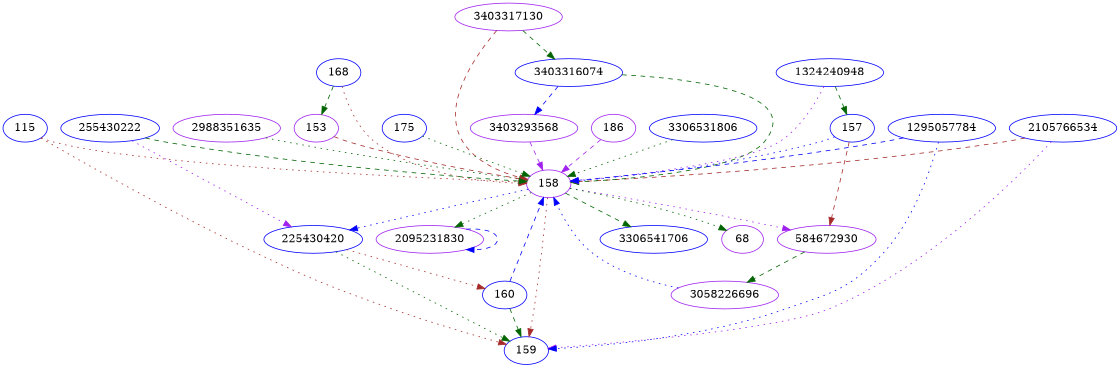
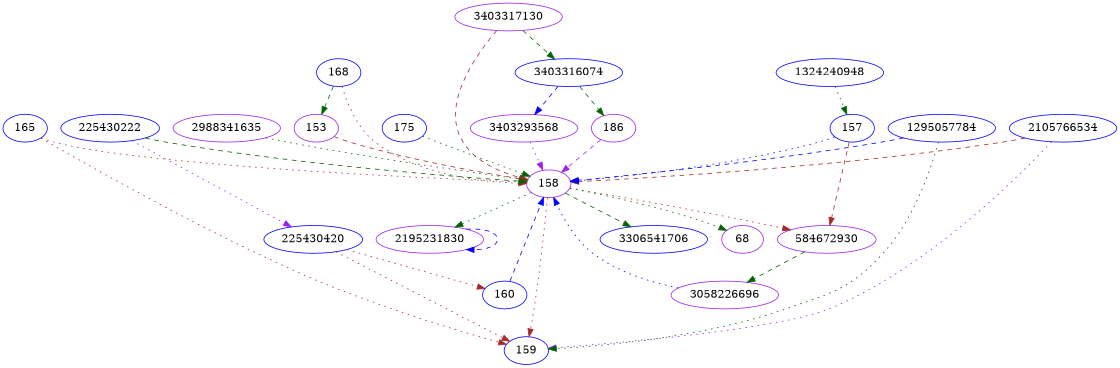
edge "1324240948" -> "157": style dashed -> dotted
node "115": label "115" -> "165"
node "255430222": label "255430222" -> "225430222"
node "2988351635": label "2988351635" -> "2988341635"
node "3306531806": removed
edge "3403316074" -> "158": now "3403316074" -> "186"
edge "1324240948" -> "158": removed
edge "3403293568" -> "158": style dashed -> dotted
edge "158" -> "584672930": color purple -> brown
edge "158" -> "225430420": removed
node "2095231830": label "2095231830" -> "2195231830"
edge "225430420" -> "159": color darkgreen -> brown
edge "1295057784" -> "159": color blue -> darkgreen
edge "160" -> "159": removed
